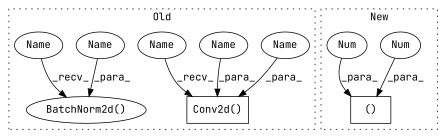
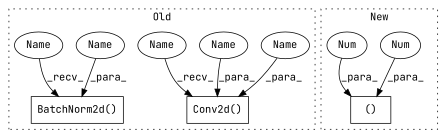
node "BatchNorm2d()": shape ellipse -> box
